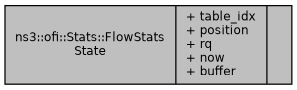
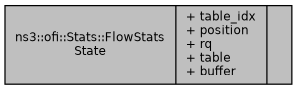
node "ns3::ofi::Stats::FlowStats": text "+ now" -> "+ table"
